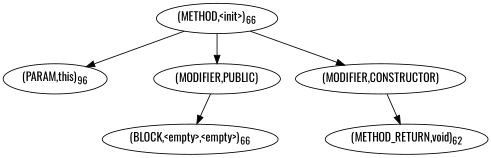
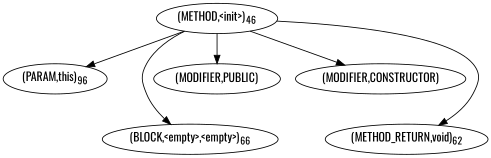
node "(METHOD,<init>)": text "66" -> "46"
edge "(MODIFIER,PUBLIC)" -> "(BLOCK,<empty>,<empty>)": now "(METHOD,<init>)" -> "(BLOCK,<empty>,<empty>)"
edge "(MODIFIER,CONSTRUCTOR)" -> "(METHOD_RETURN,void)": now "(METHOD,<init>)" -> "(METHOD_RETURN,void)"
